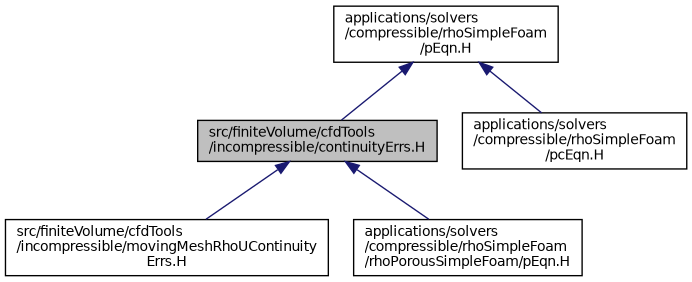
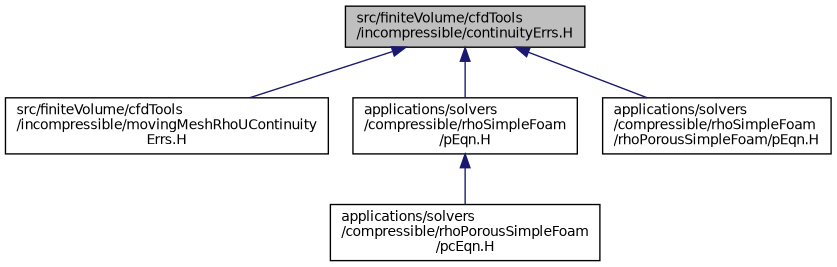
edge "src/finiteVolume/cfdTools /incompressible/continuityErrs.H" -> "applications/solvers /compressible/rhoSimpleFoam /pEqn.H": reversed
node "applications/solvers /compressible/rhoSimpleFoam /pcEqn.H": label "applications/solvers /compressible/rhoSimpleFoam /pcEqn.H" -> "applications/solvers /compressible/rhoPorousSimpleFoam /pcEqn.H"
